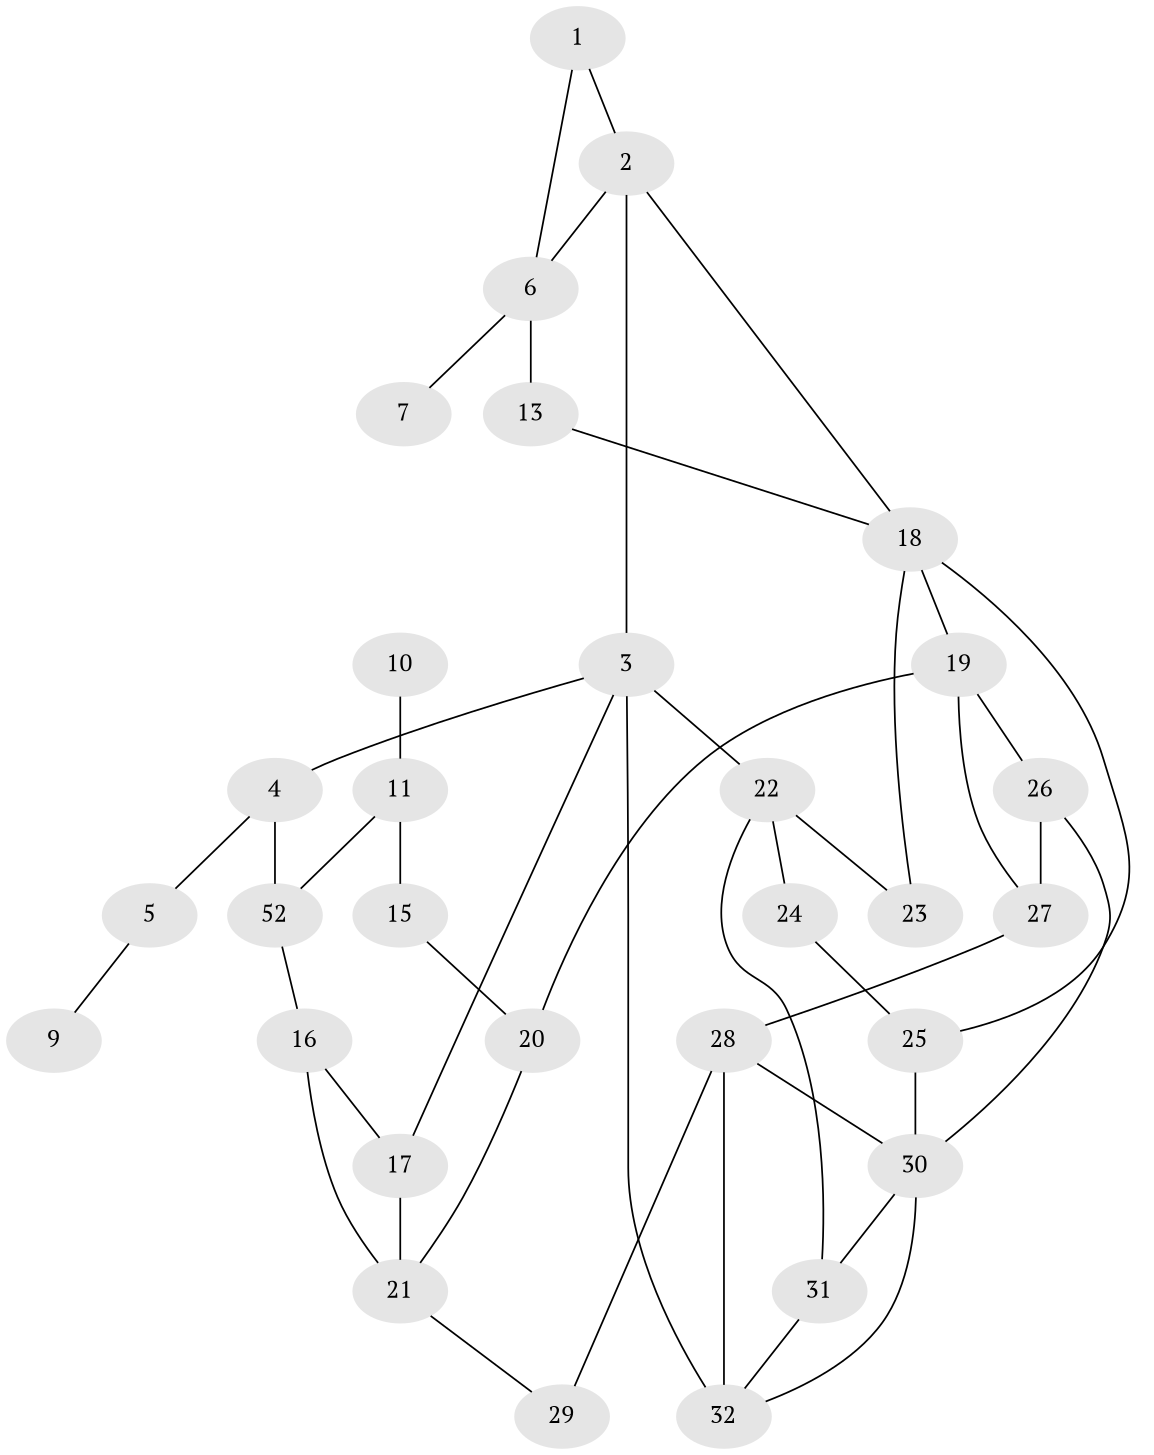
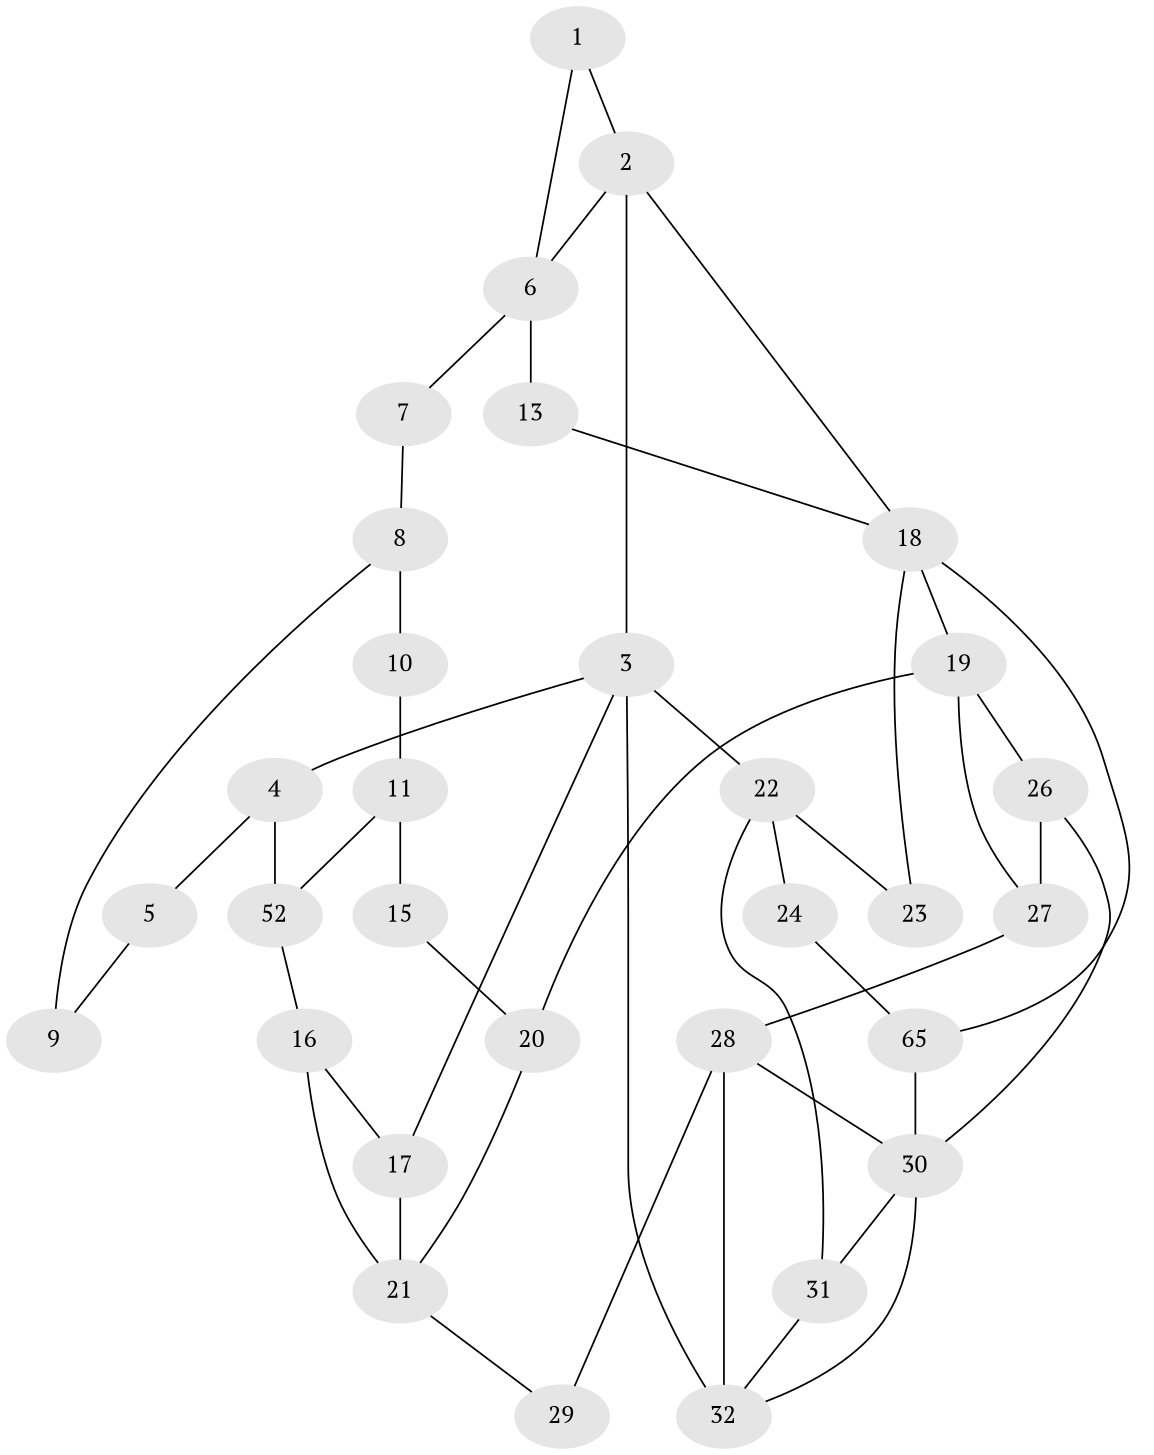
node "8": added
node "25": label "25" -> "65"
